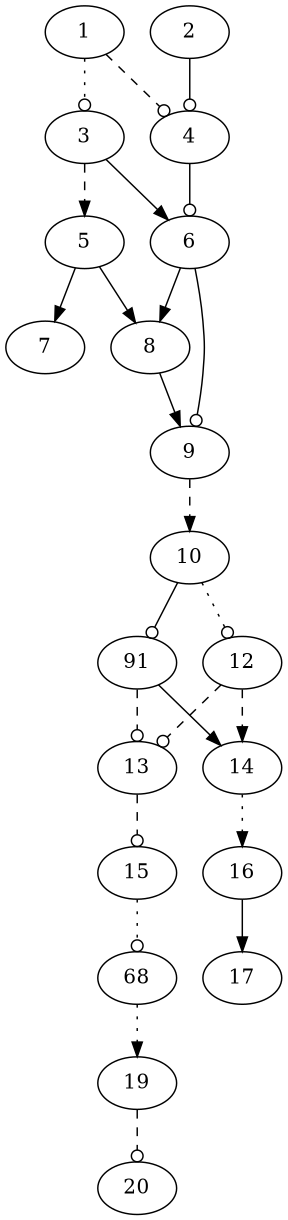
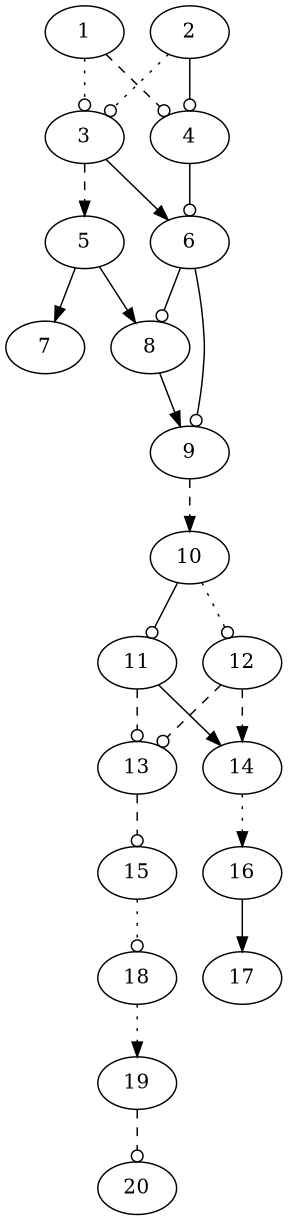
edge "2" -> "3": added
edge "6" -> "8": arrowhead normal -> odot
node "91": label "91" -> "11"
node "68": label "68" -> "18"
